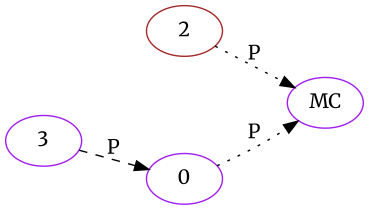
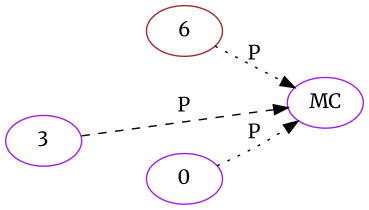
node "2": label "2" -> "6"
edge "3" -> "0": now "3" -> "MC"
